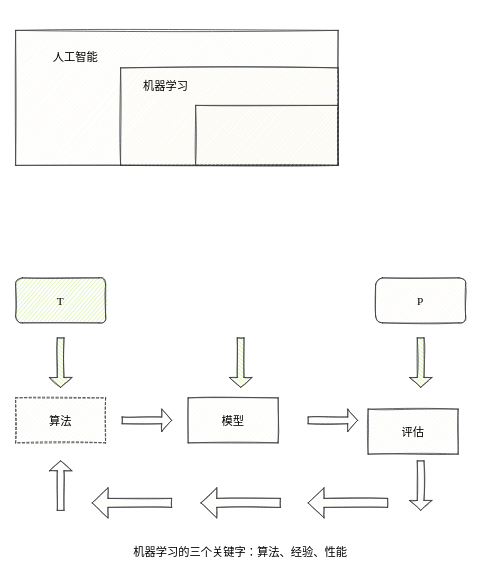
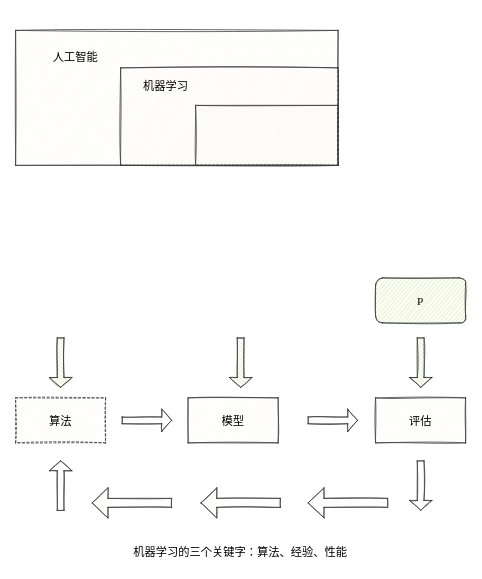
node "T": removed
node "P": fillcolor #f9f7ed -> #cdeb8b
node "评估": moved (413, 432) -> (420, 420)
